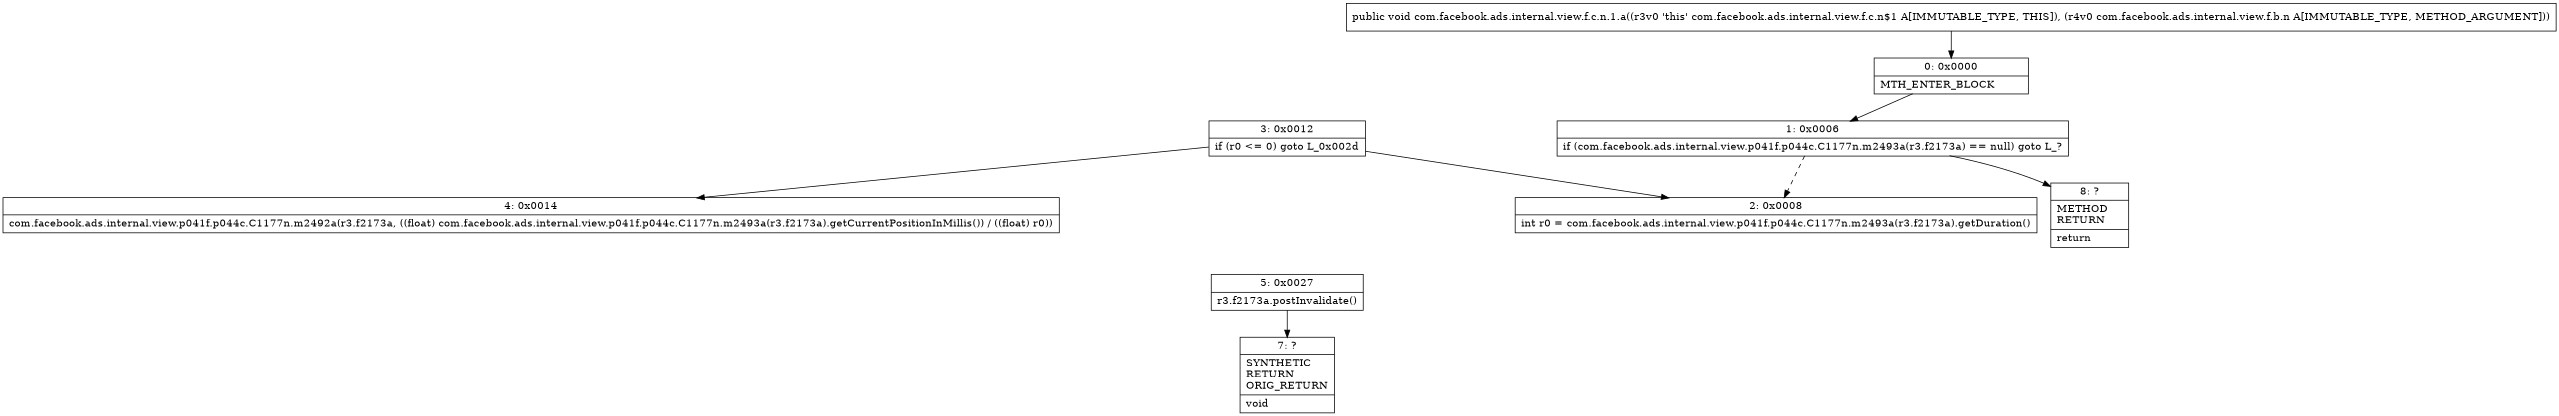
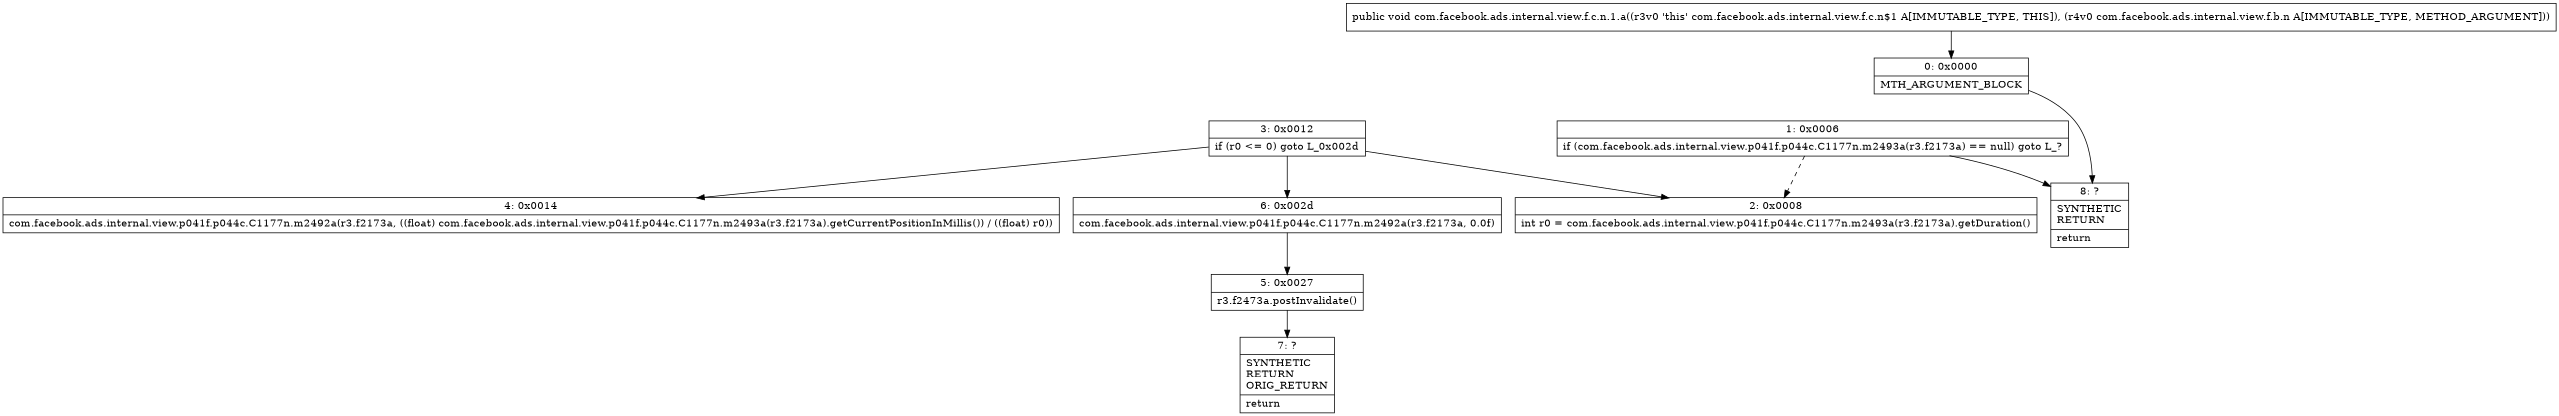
node "0: 0x0000": text "MTH_ENTER_BLOCK" -> "MTH_ARGUMENT_BLOCK"
edge "0: 0x0000" -> "1: 0x0006": now "0: 0x0000" -> "8: ?"
node "8: ?": text "METHOD" -> "SYNTHETIC"
node "6: 0x002d": added
node "5: 0x0027": text "r3.f2173a.postInvalidate()" -> "r3.f2473a.postInvalidate()"
node "7: ?": text "void" -> "return"
